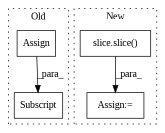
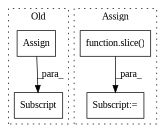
cluster "New": label "New" -> "Assign"
node "slice.slice()": label "slice.slice()" -> "function.slice()"
node "Assign:=": label "Assign:=" -> "Subscript:="
